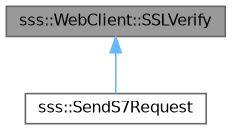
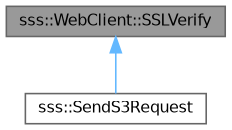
node "sss::SendS7Request": label "sss::SendS7Request" -> "sss::SendS3Request"
